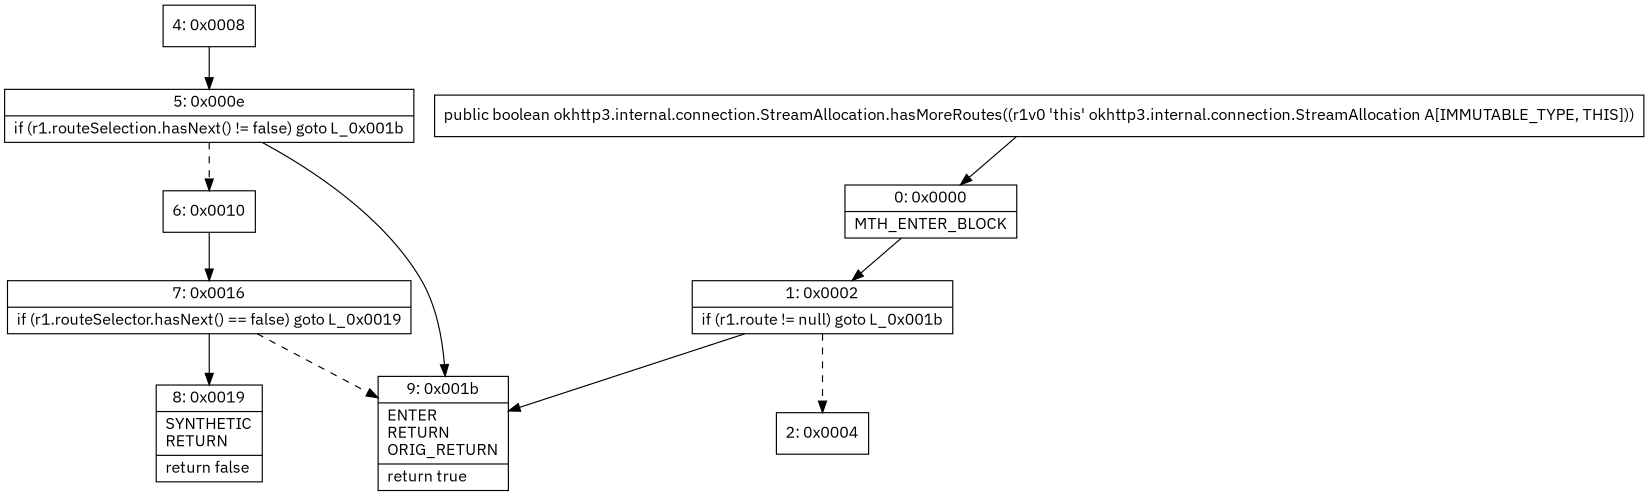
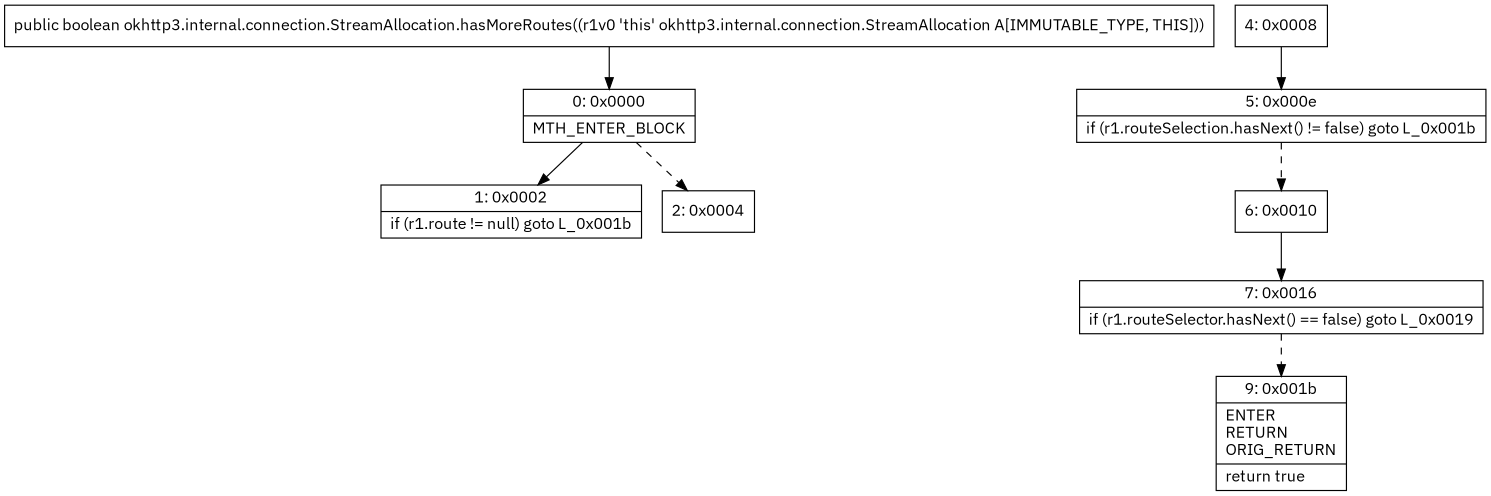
edge "5: 0x000e" -> "9: 0x001b": removed
edge "1: 0x0002" -> "2: 0x0004": now "0: 0x0000" -> "2: 0x0004"
edge "1: 0x0002" -> "9: 0x001b": removed
node "8: 0x0019": removed
